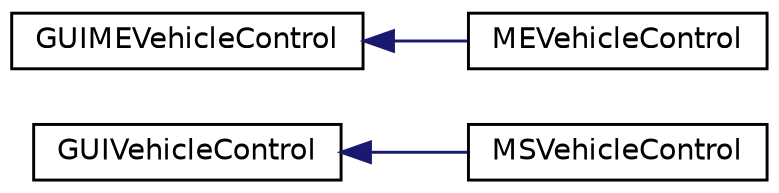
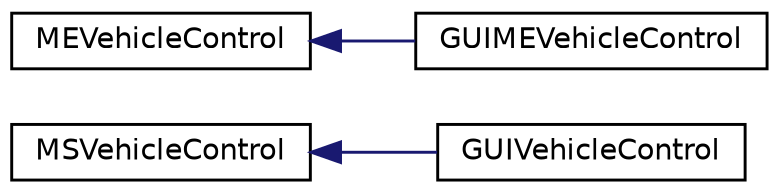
edge "MEVehicleControl" -> "GUIMEVehicleControl": reversed
edge "MSVehicleControl" -> "GUIVehicleControl": reversed
